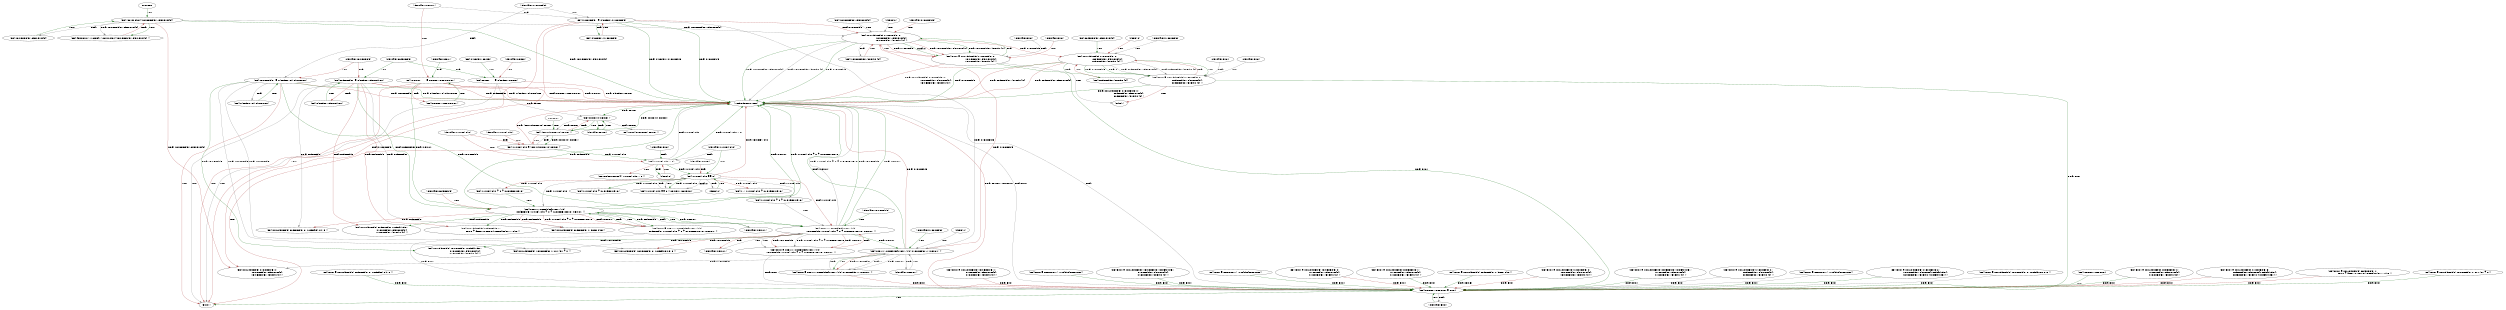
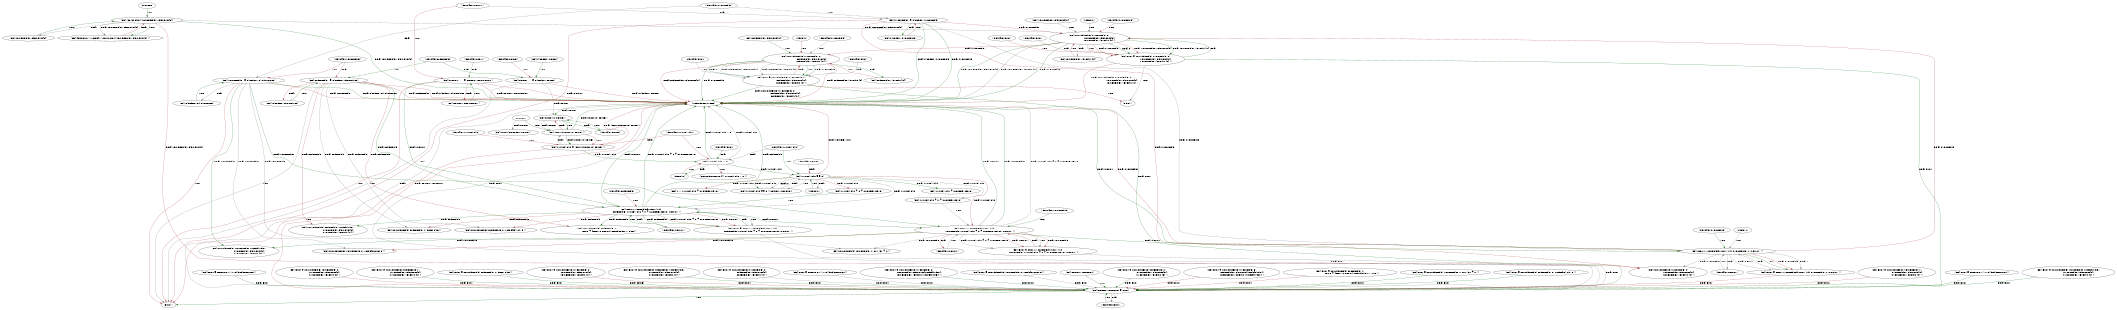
edge "(Call,T1_ToInt( parser ))" -> "(Call,T1_Skip_Spaces( parser ))": now "1000217" -> "(Call,T1_Skip_Spaces( parser ))"
